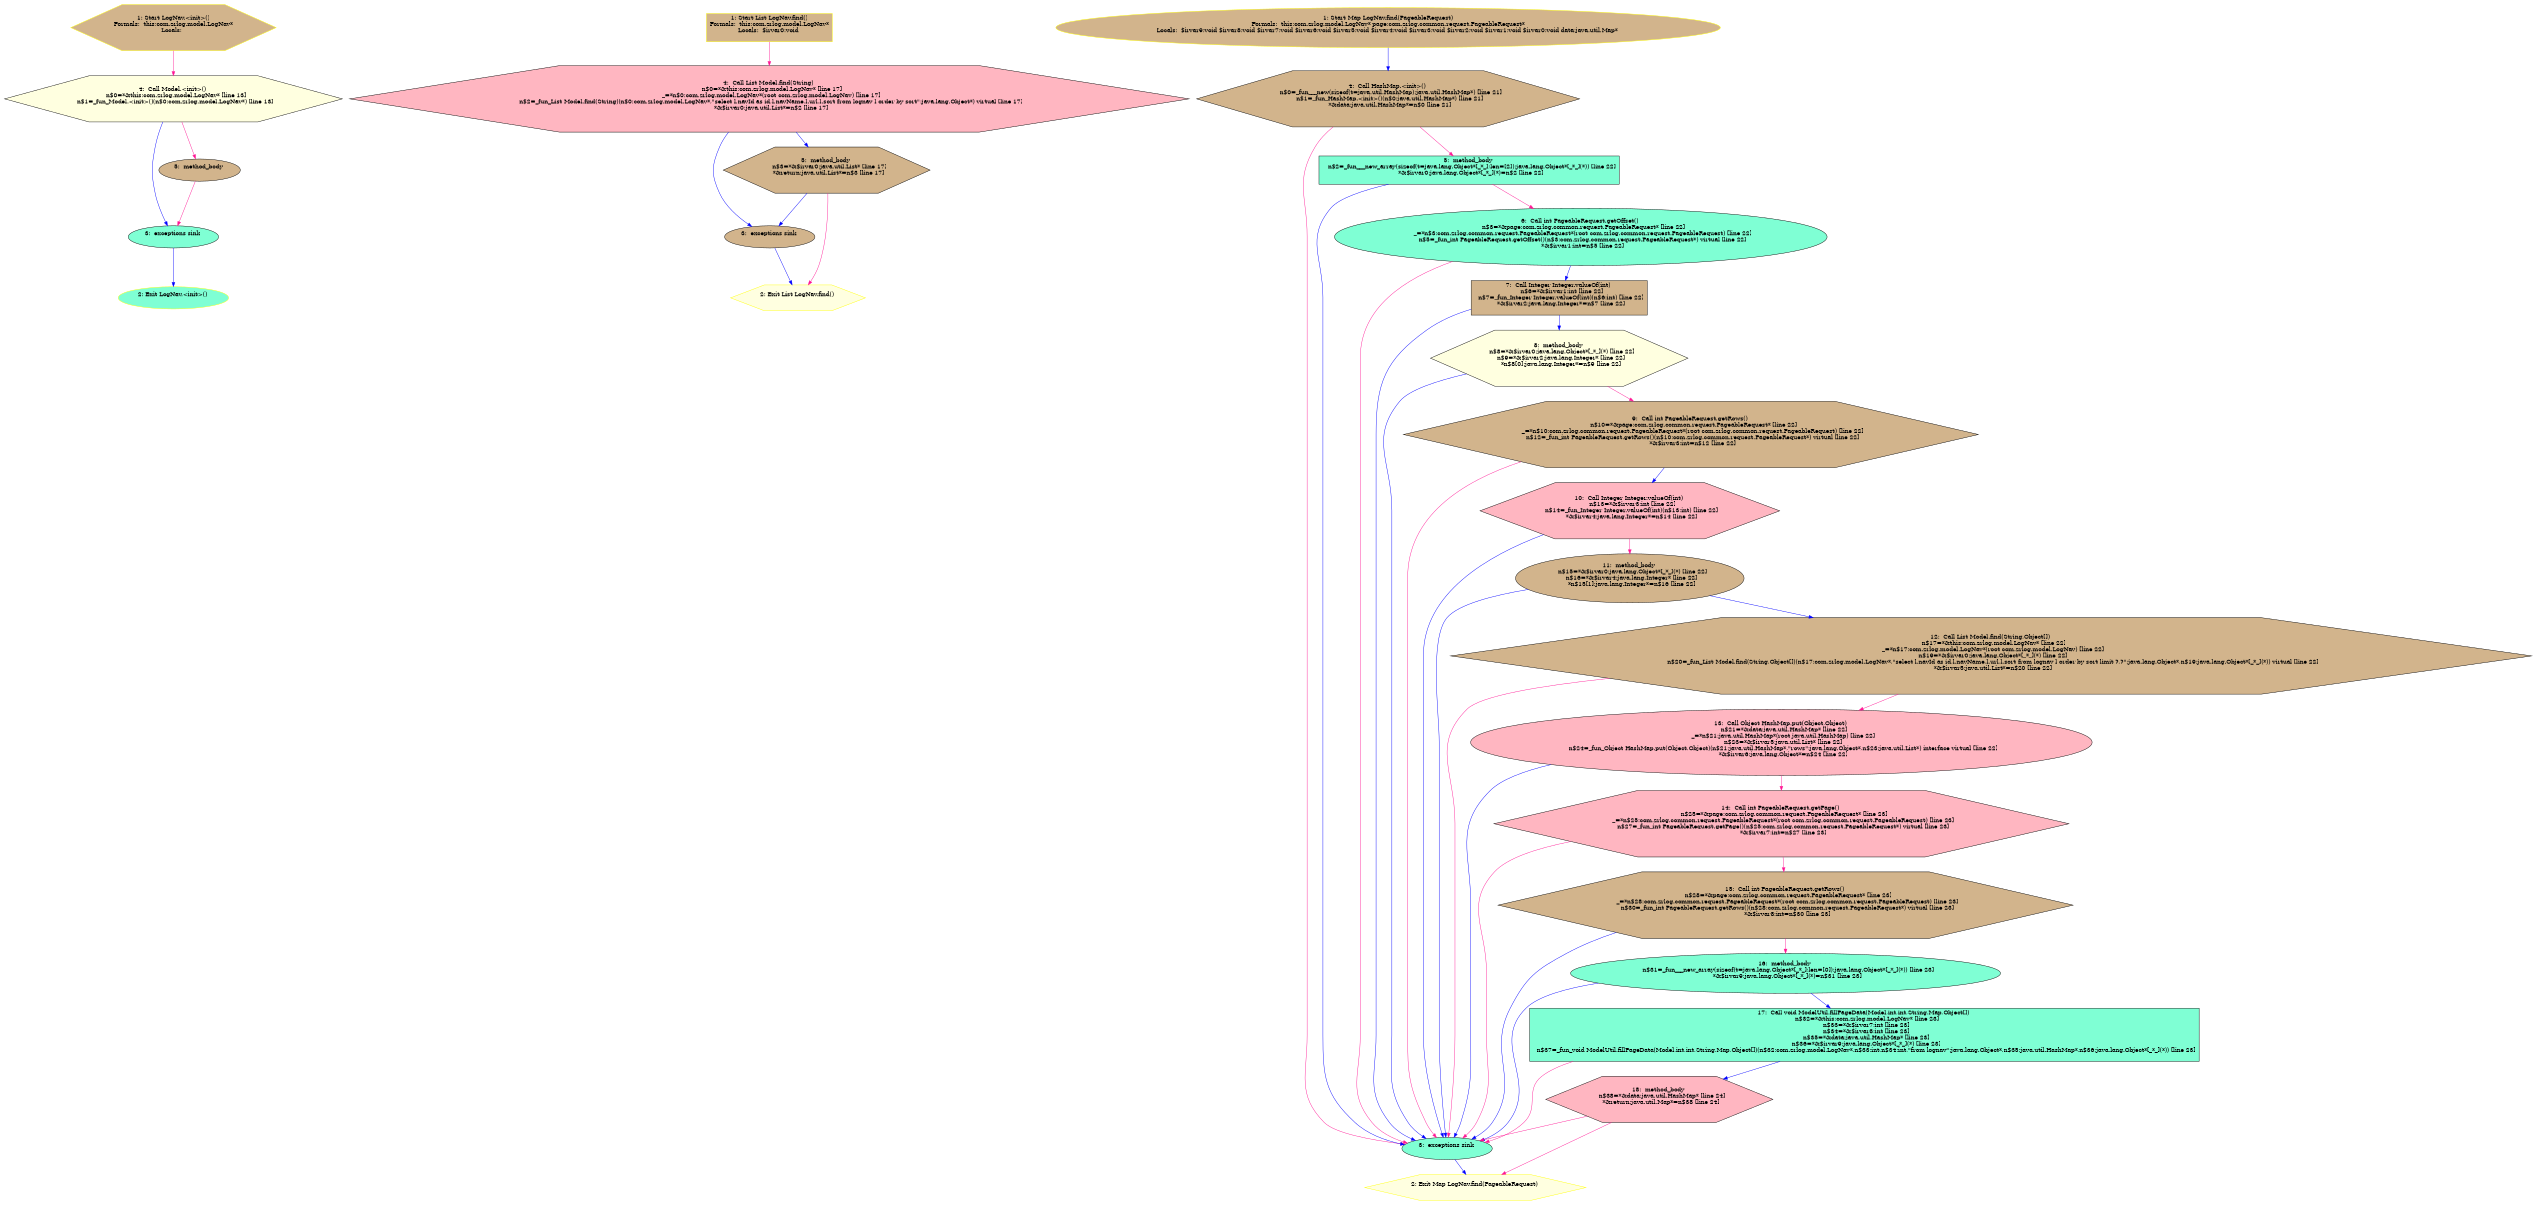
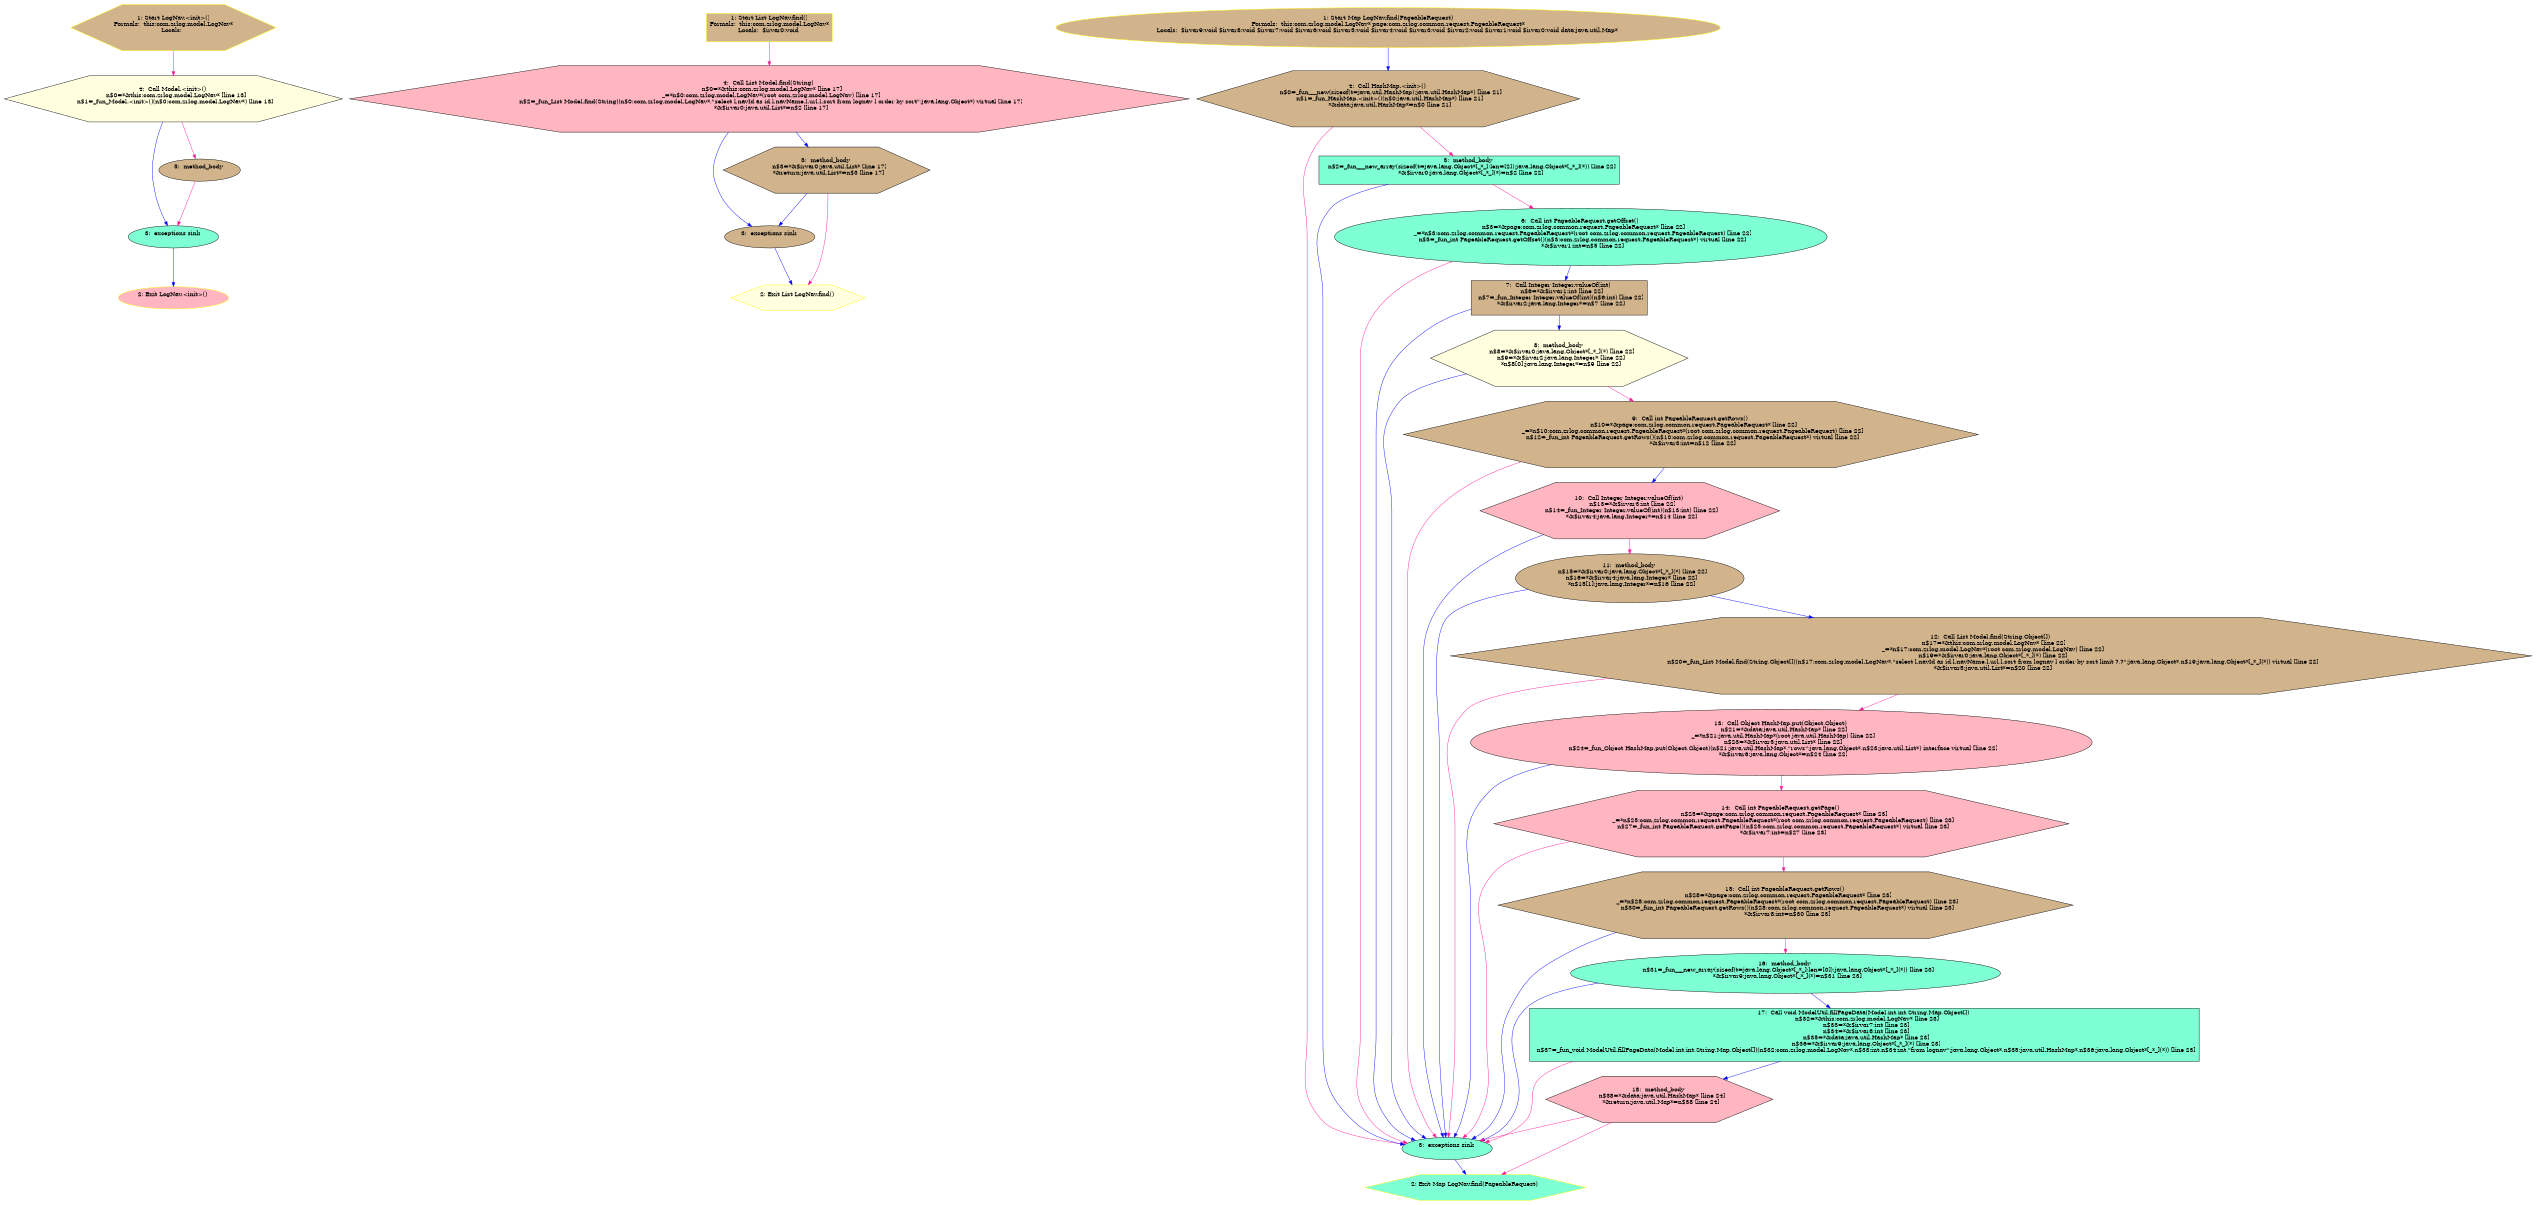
node "2: Exit LogNav.<init>()": fillcolor aquamarine -> lightpink
node "2: Exit Map LogNav.find(PageableRequest)": fillcolor lightyellow -> aquamarine
